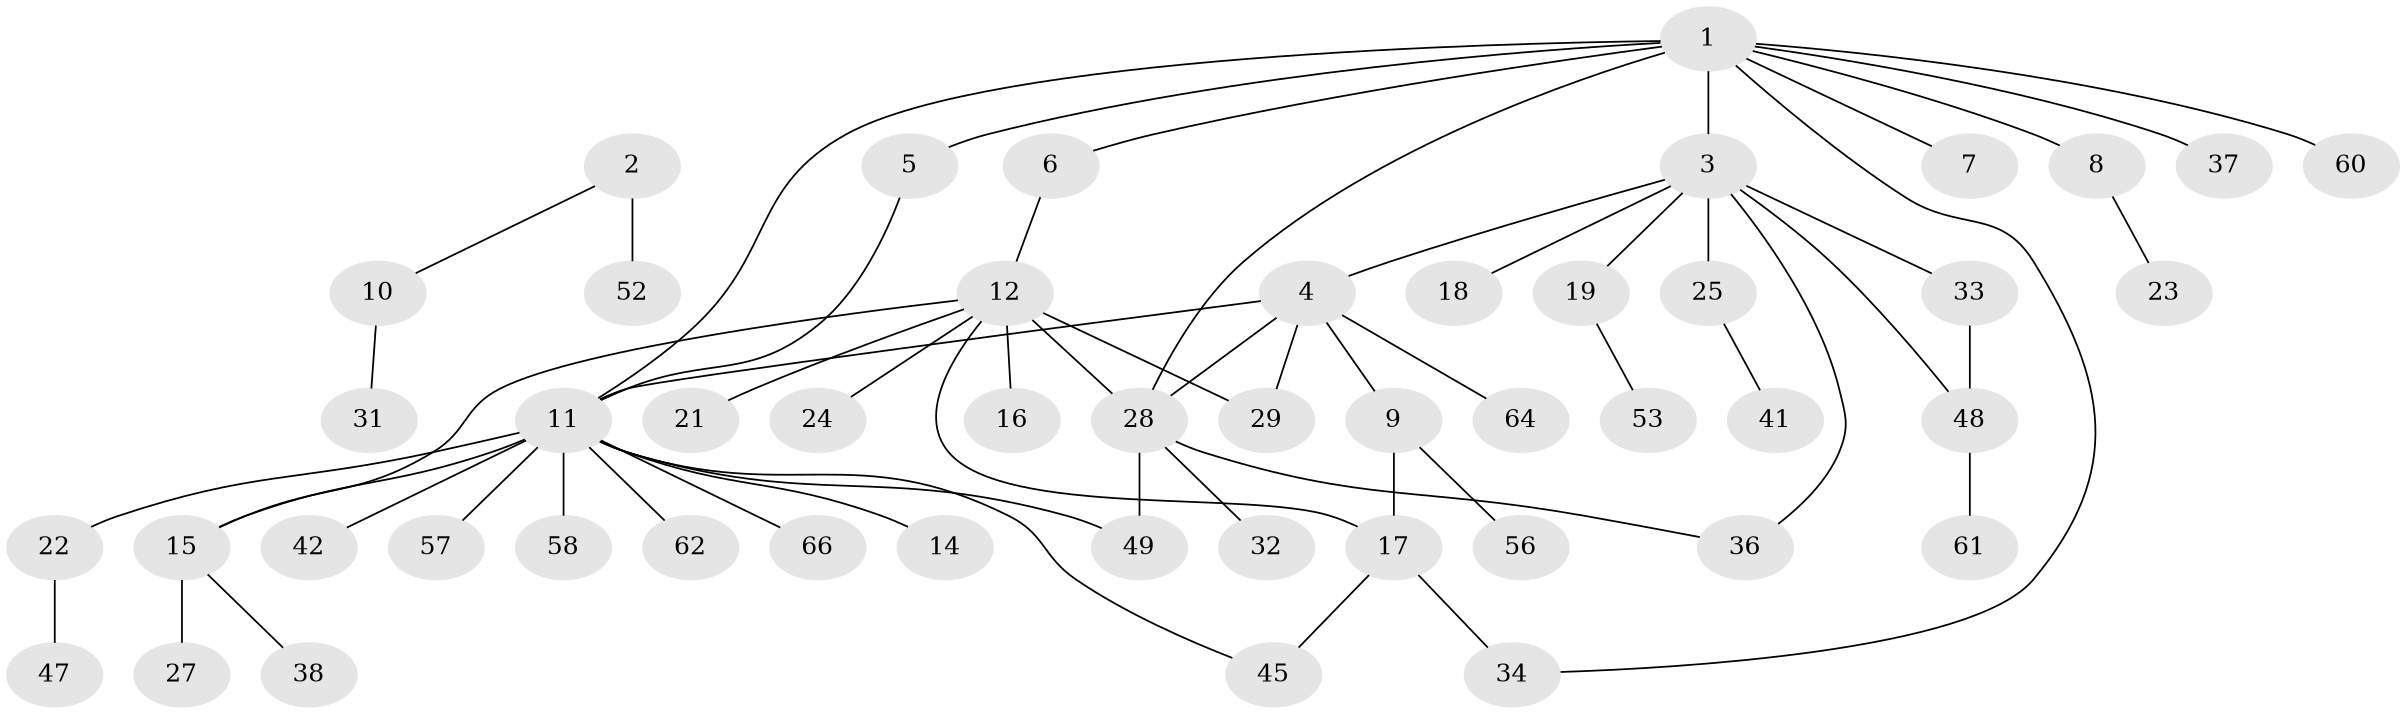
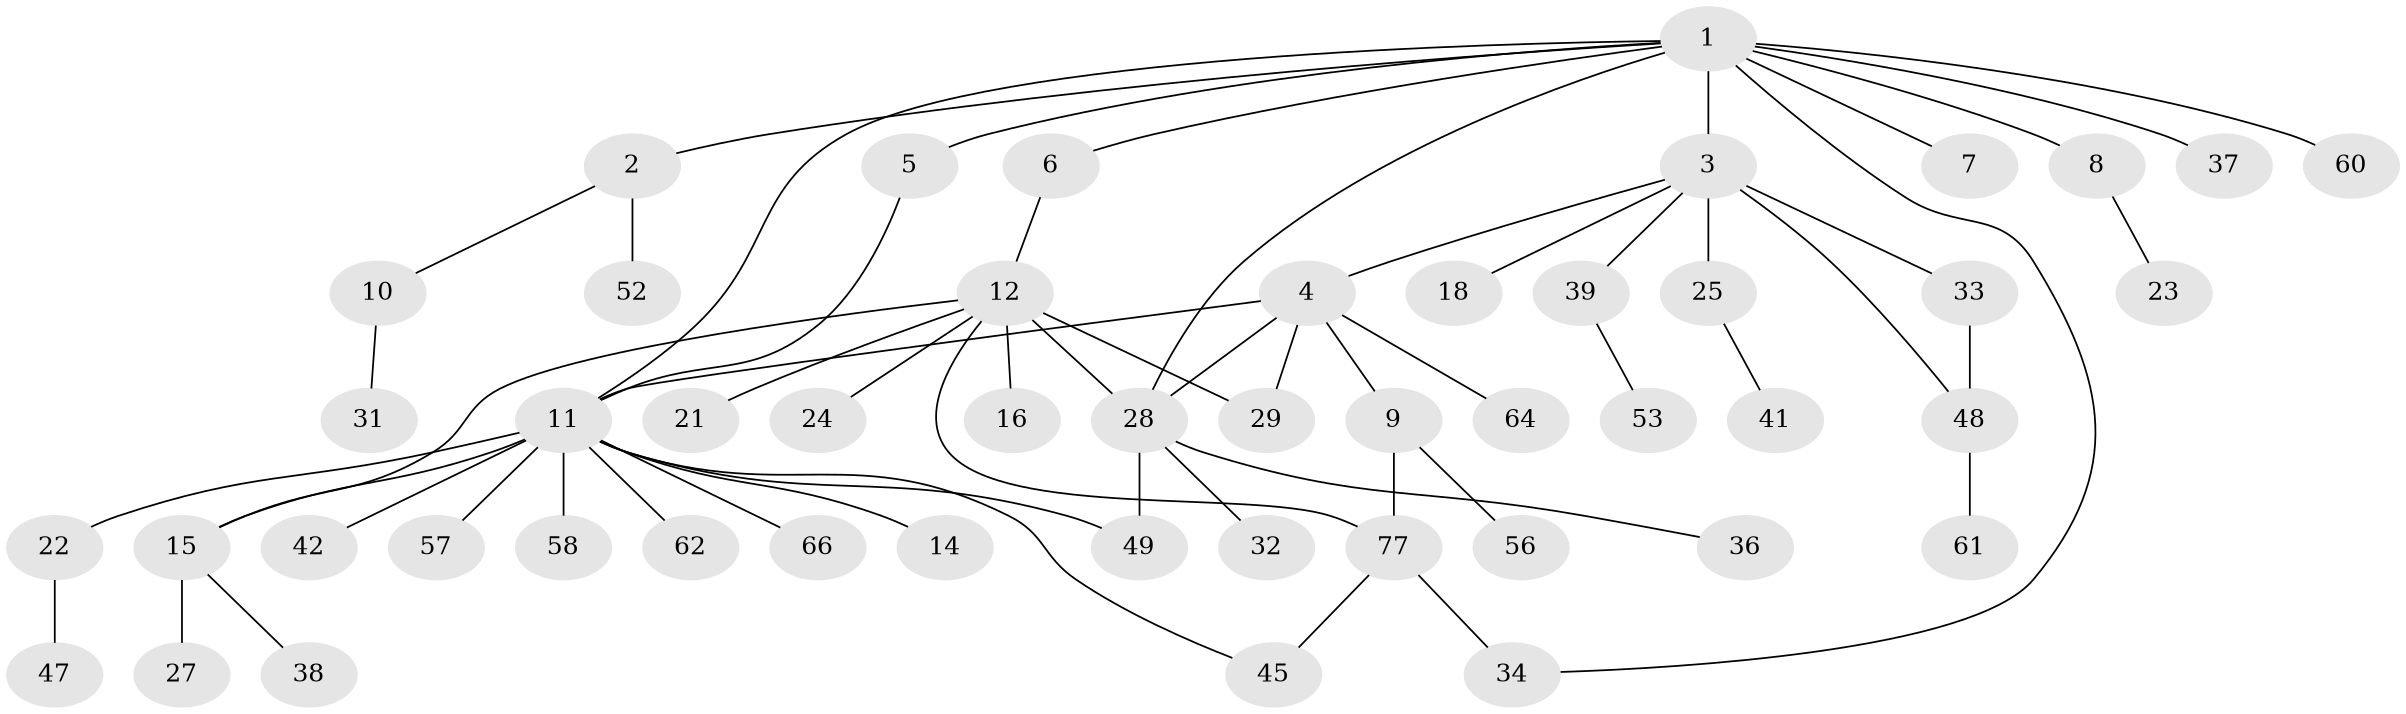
edge "1" -- "2": added
node "19": label "19" -> "39"
edge "3" -- "36": removed
node "17": label "17" -> "77"
